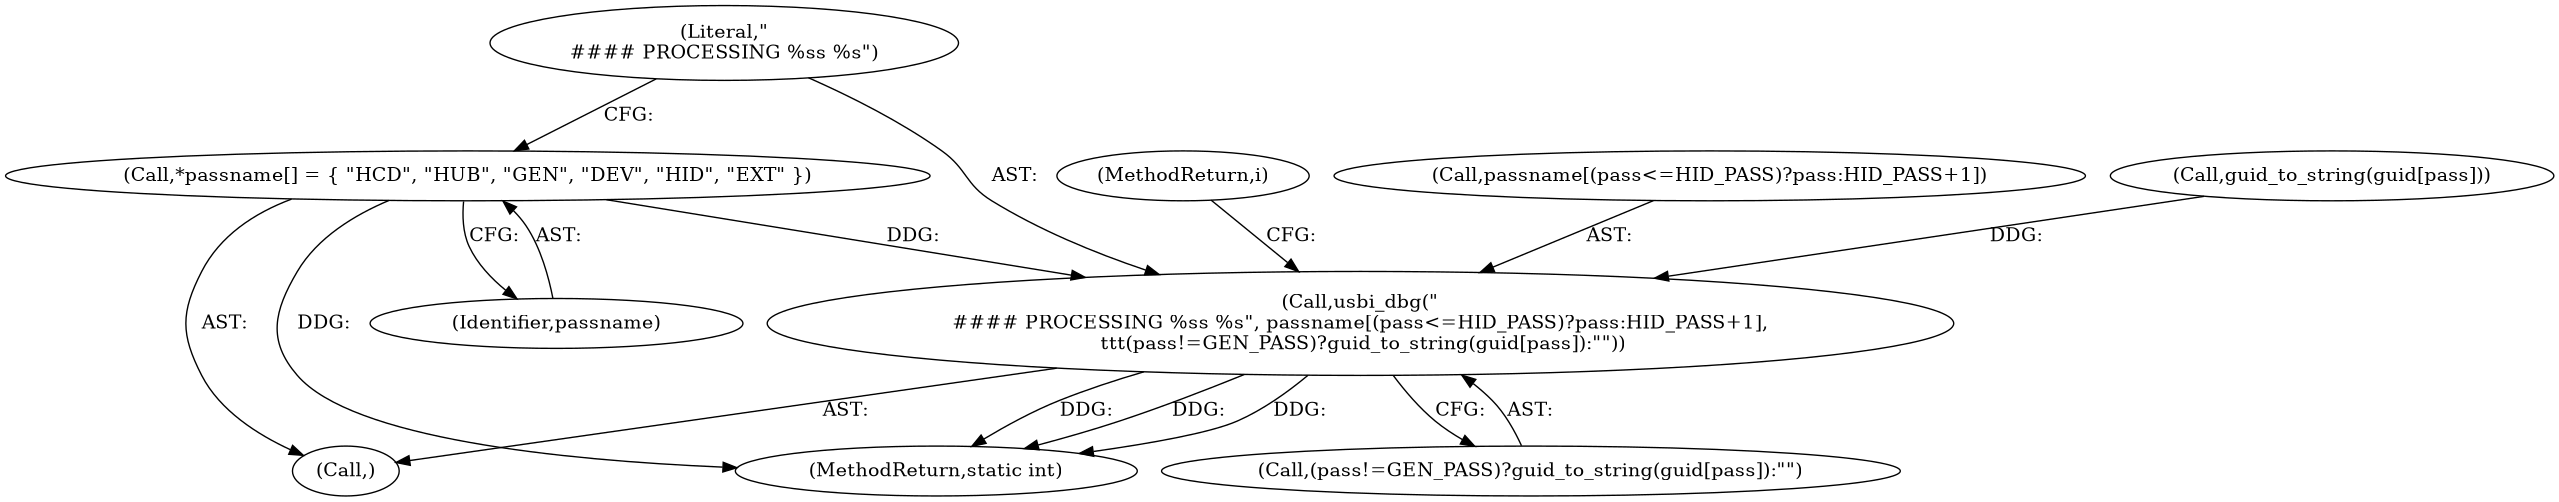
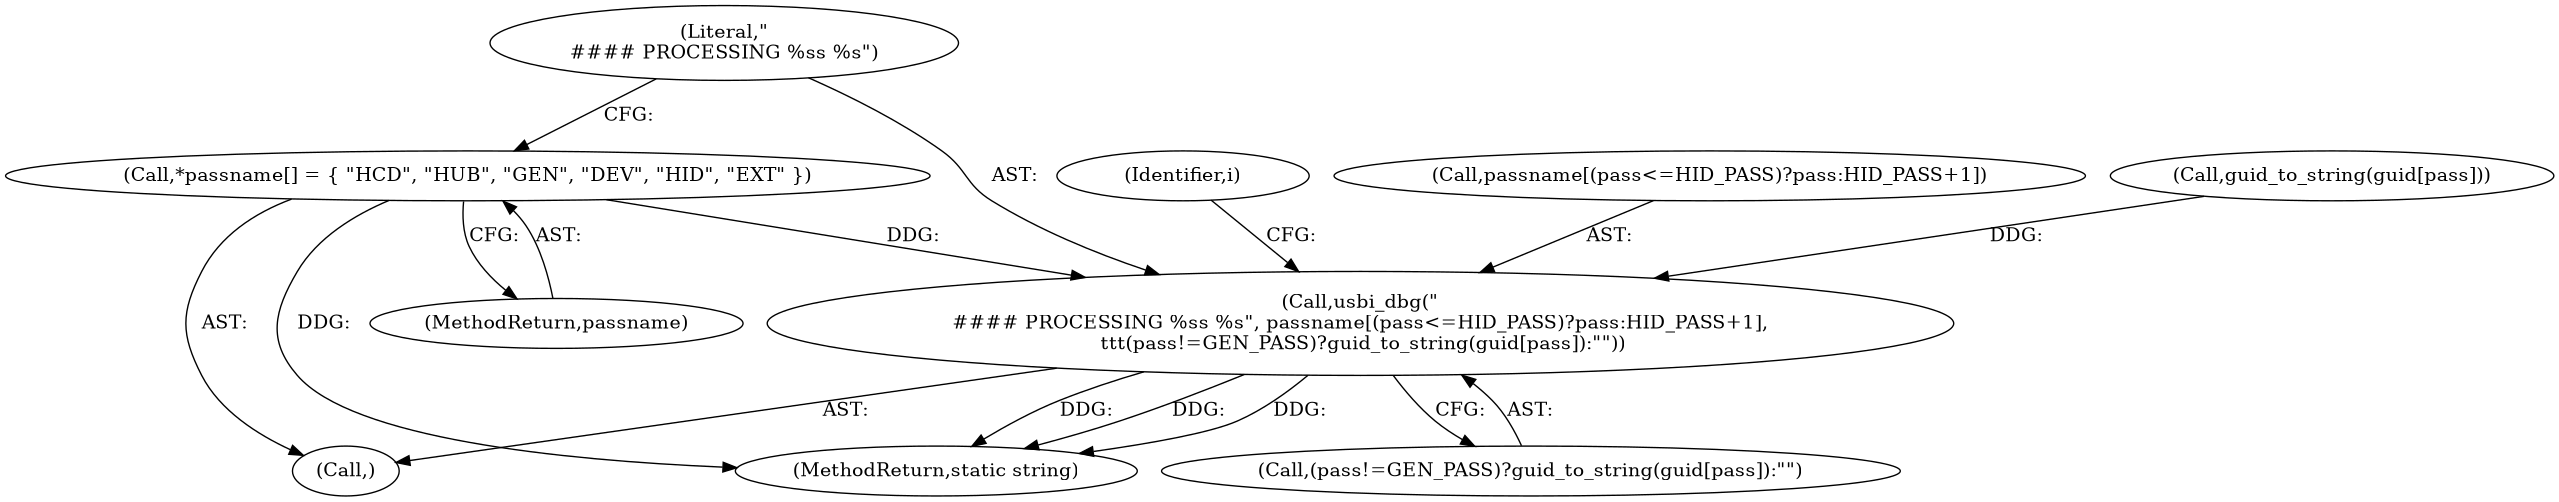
node "(MethodReturn,i)": label "(MethodReturn,i)" -> "(Identifier,i)"
node "(Identifier,passname)": label "(Identifier,passname)" -> "(MethodReturn,passname)"
node "(MethodReturn,static int)": label "(MethodReturn,static int)" -> "(MethodReturn,static string)"
